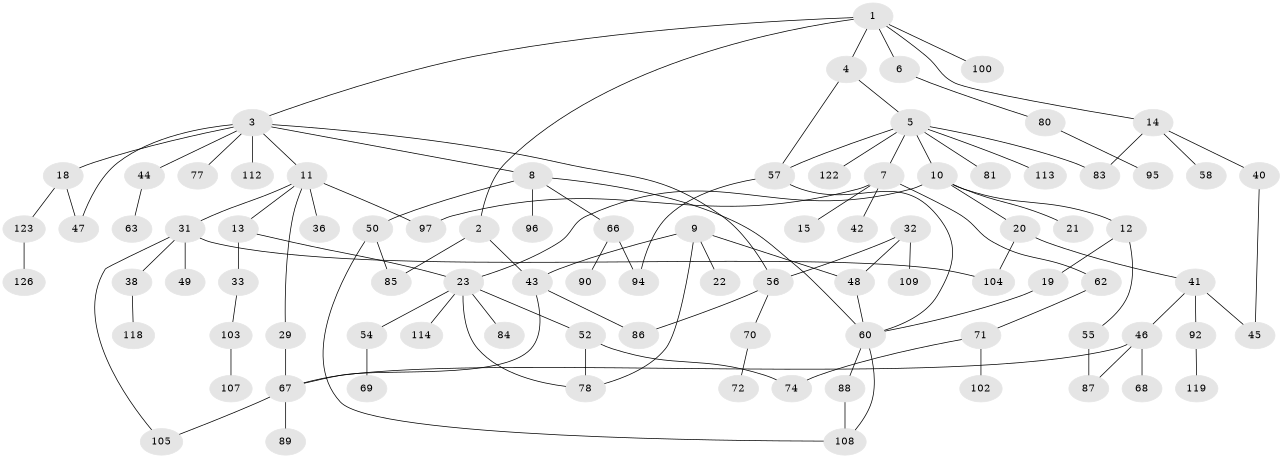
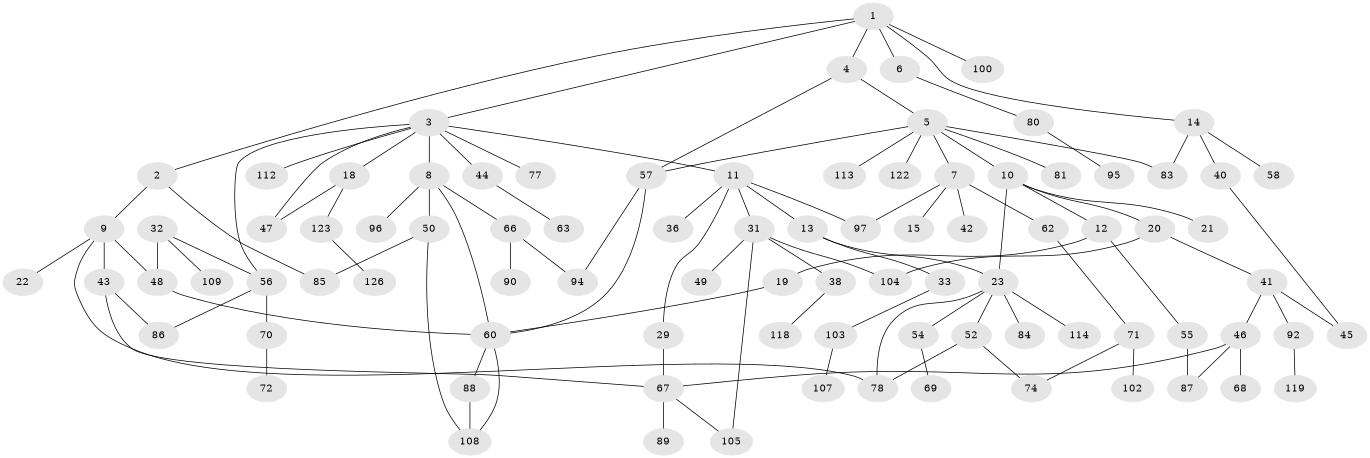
edge "2" -- "43": now "2" -- "9"
